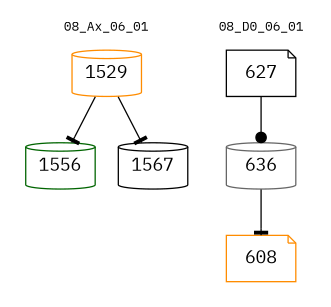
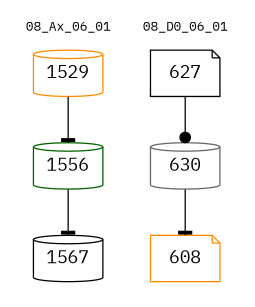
edge "1529" -> "1567": now "1556" -> "1567"
node "636": label "636" -> "630"
